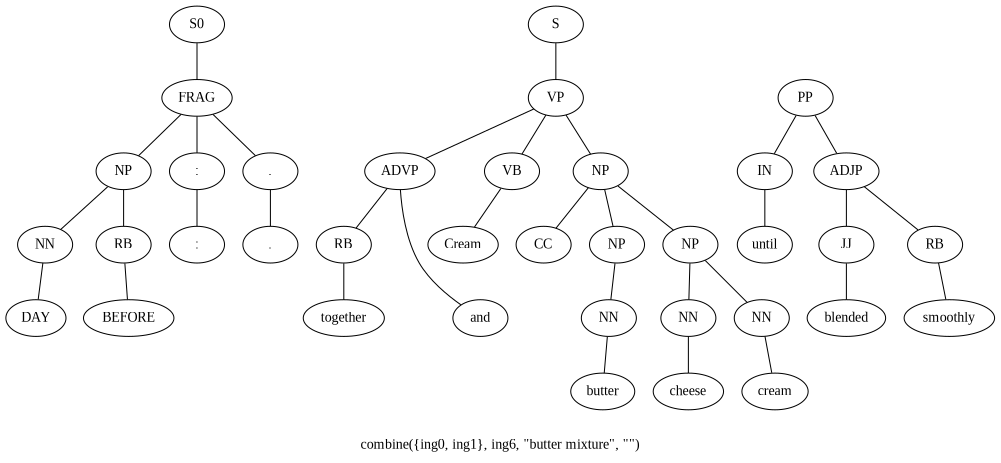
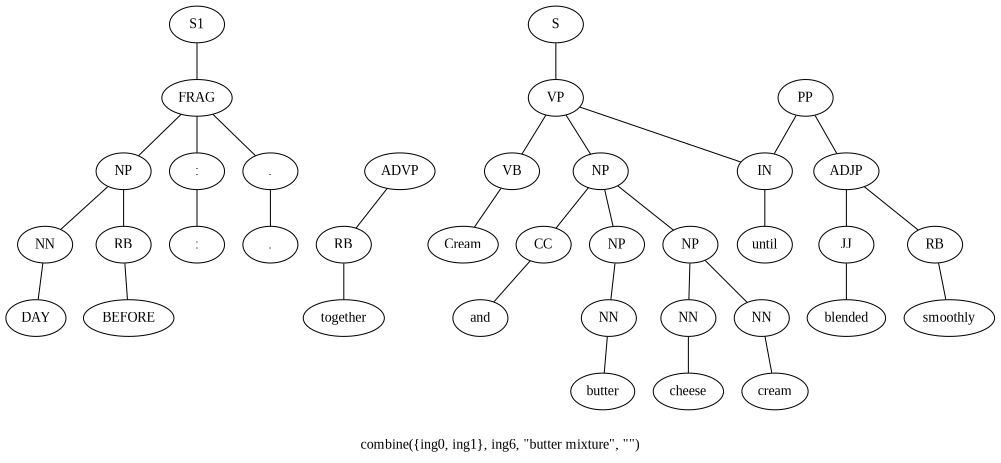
node "S0": label "S0" -> "S1"
edge "VP" -- "ADVP": now "VP" -- "IN"
edge "ADVP" -- "and": now "CC" -- "and"
